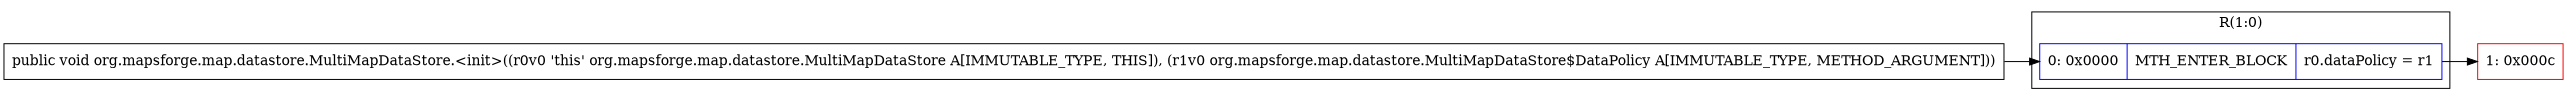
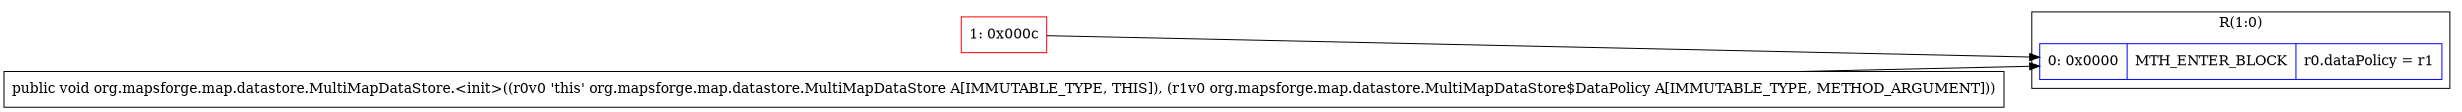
edge "0: 0x0000" -> "1: 0x000c": reversed
